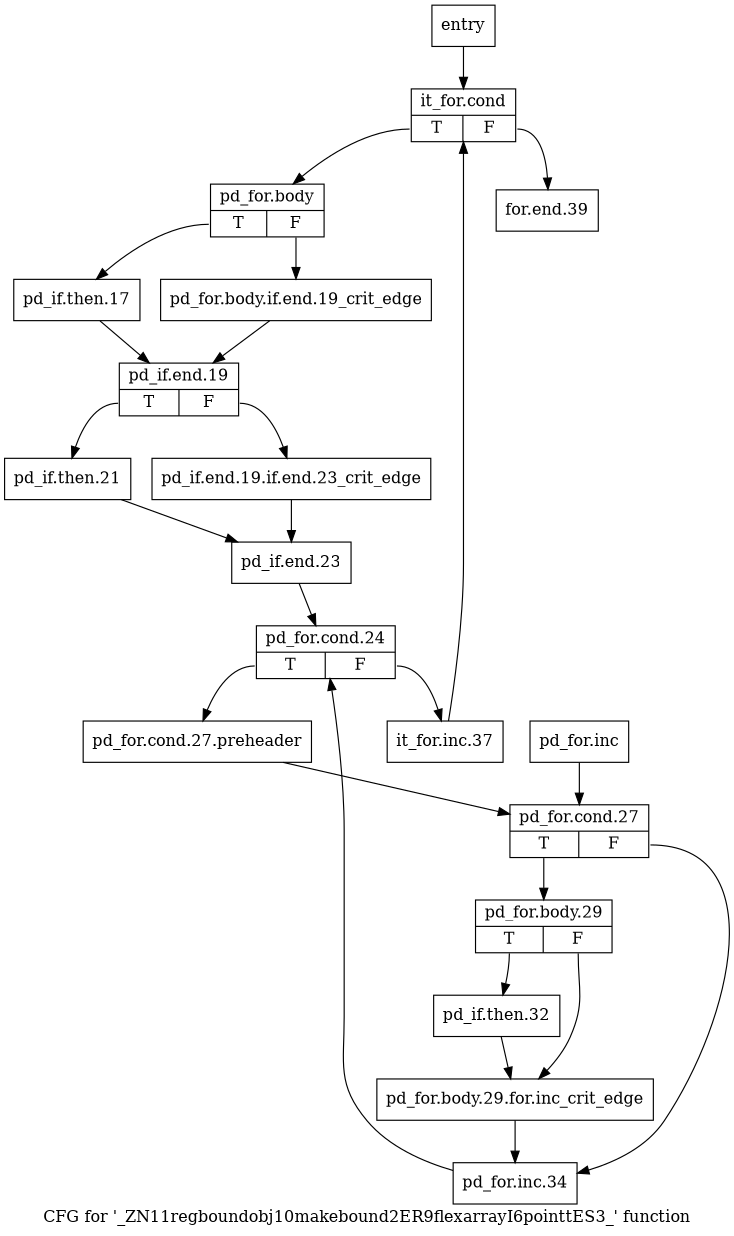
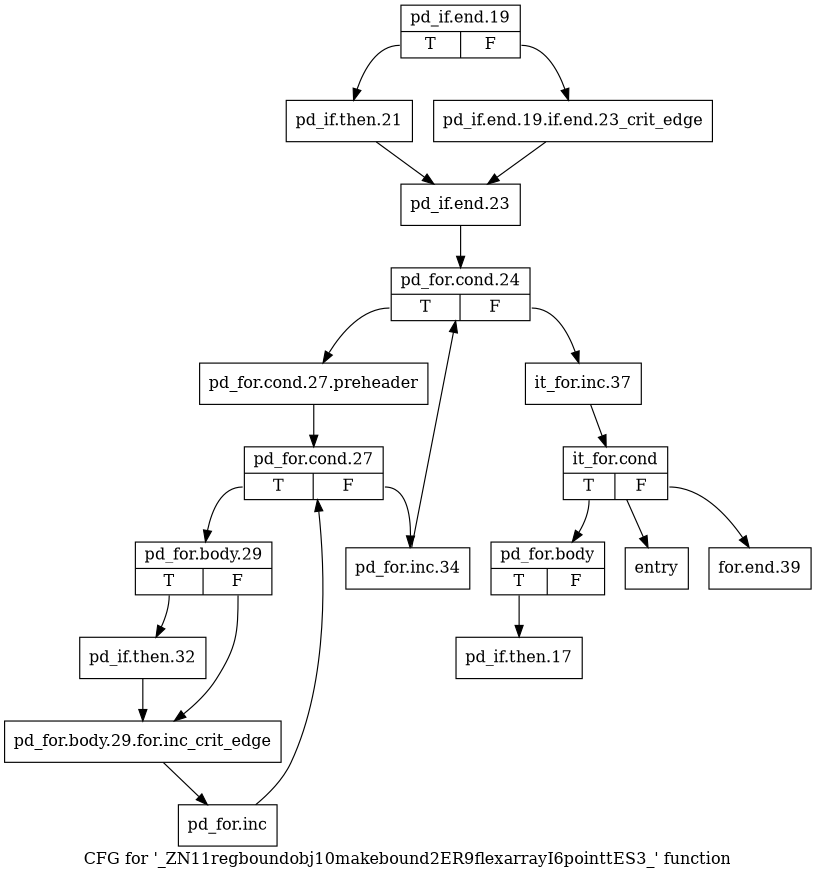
edge "entry" -> "it_for.cond": reversed
node "pd_for.body.if.end.19_crit_edge": removed
edge "pd_if.then.17" -> "pd_if.end.19": removed
edge "pd_for.body.29.for.inc_crit_edge" -> "pd_for.inc.34": now "pd_for.body.29.for.inc_crit_edge" -> "pd_for.inc"
